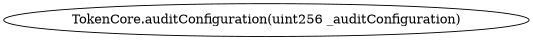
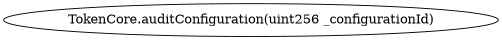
node "TokenCore.auditConfiguration(uint256 _auditConfiguration)": label "TokenCore.auditConfiguration(uint256 _auditConfiguration)" -> "TokenCore.auditConfiguration(uint256 _configurationId)"
